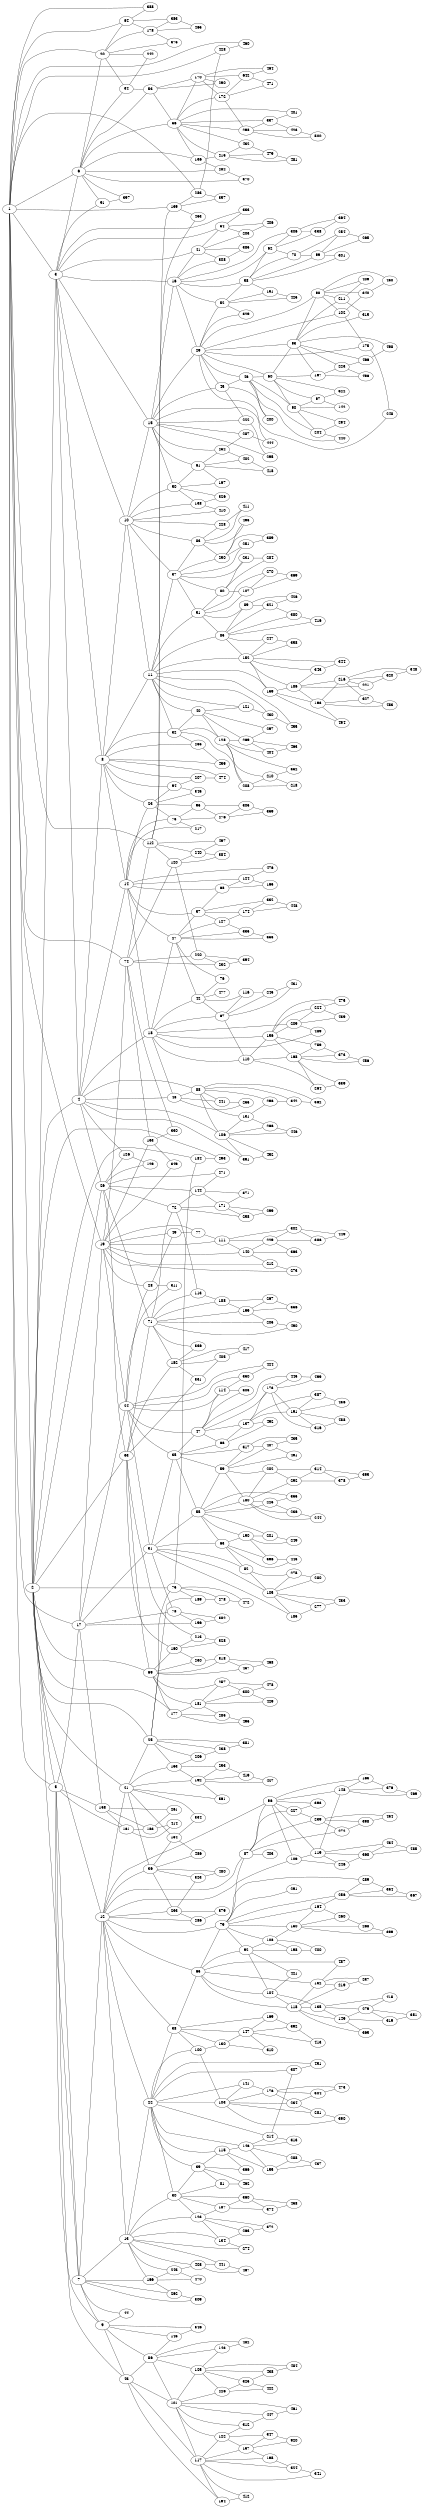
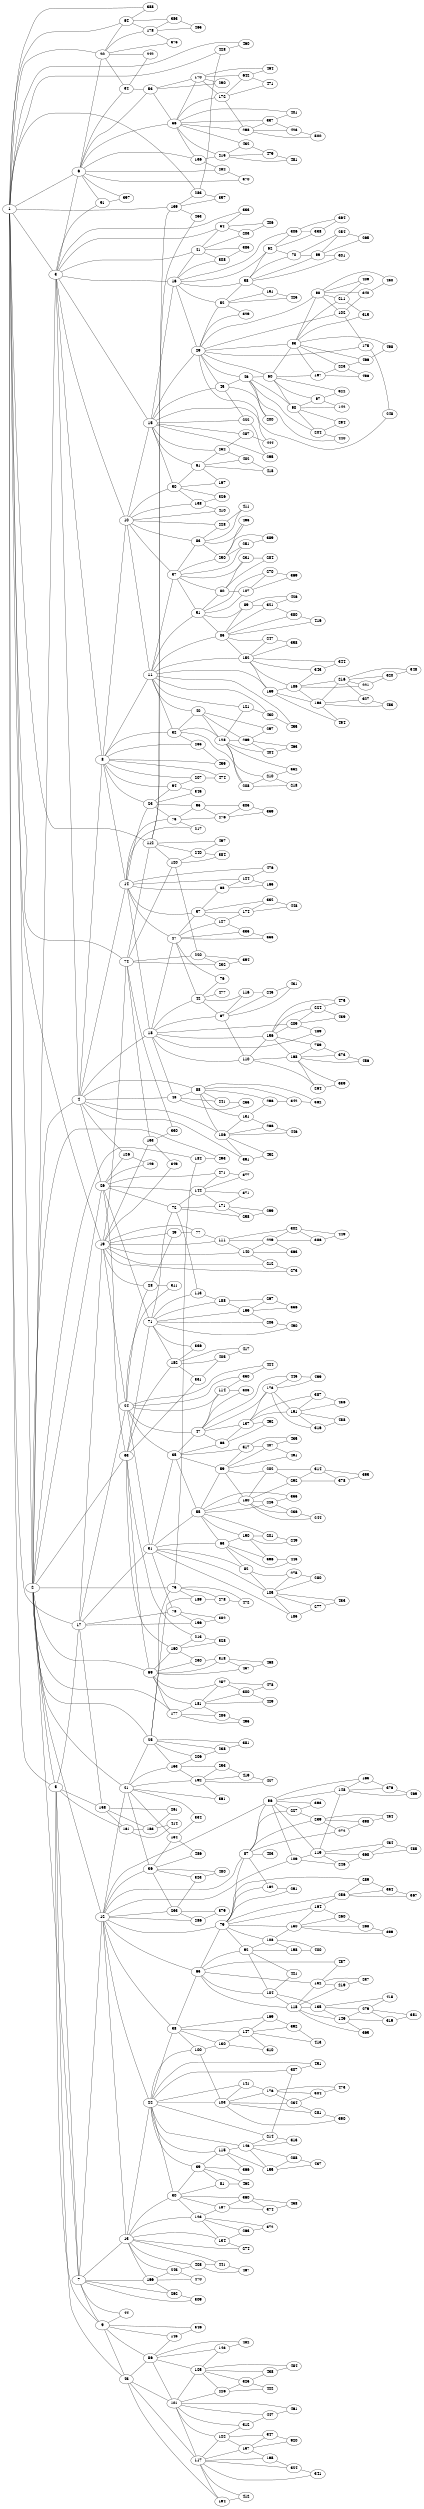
edge "121" -- "40": now "121" -- "128"
node "377": added
node "162": added
